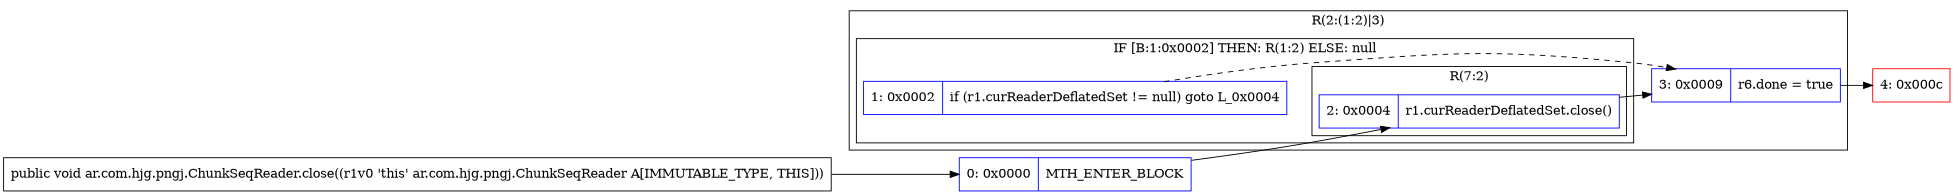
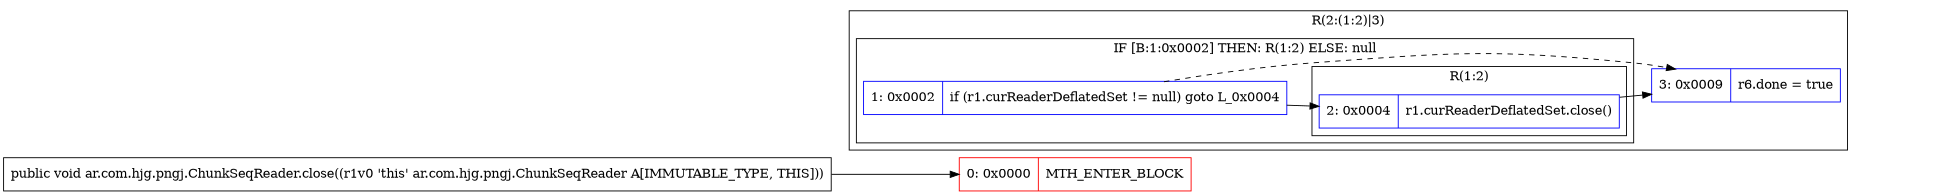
cluster "R(7:2)": label "R(7:2)" -> "R(1:2)"
node "4: 0x000c": removed
edge "0: 0x0000" -> "2: 0x0004": now "1: 0x0002" -> "2: 0x0004"
node "0: 0x0000": color blue -> red
